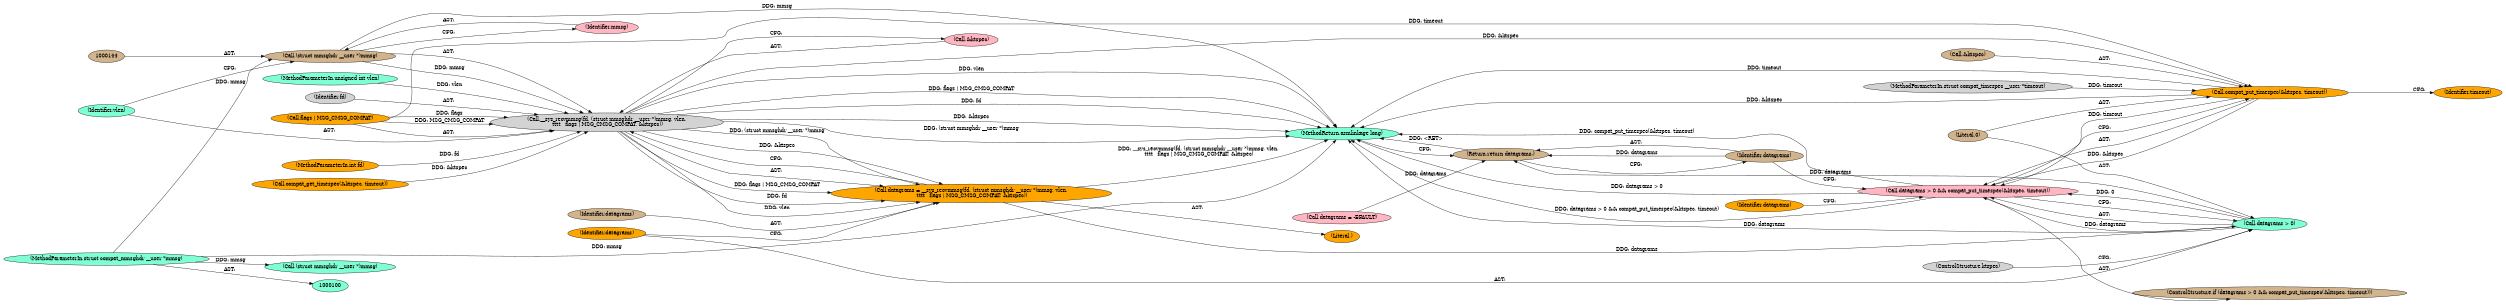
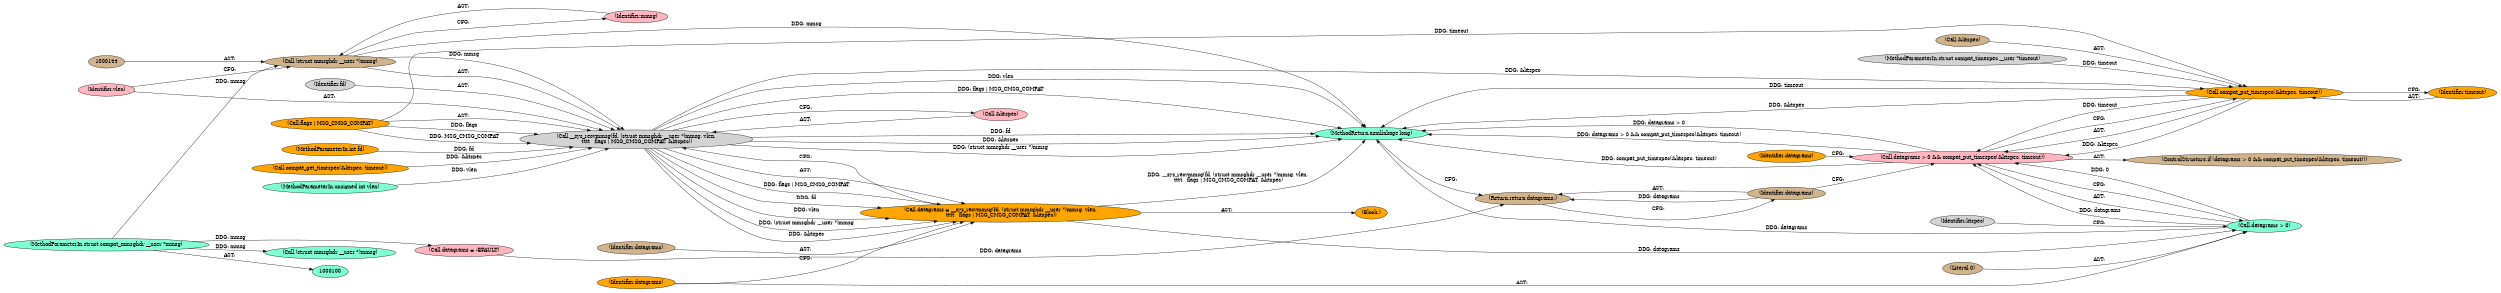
edge "(Literal,0)" -> "(Call,compat_put_timespec(&ktspec, timeout))": now "(Identifier,timeout)" -> "(Call,compat_put_timespec(&ktspec, timeout))"
node "(Identifier,vlen)": fillcolor aquamarine -> lightpink
edge "(Return,return datagrams;)" -> "(MethodReturn,asmlinkage long)": removed, label "DDG: <RET>"
edge "(Call,datagrams > 0)" -> "(Return,return datagrams;)": removed, label "DDG: datagrams"
node "(Literal,)": label "(Literal,)" -> "(Block,)"
edge "(MethodParameterIn,struct compat_mmsghdr __user *mmsg)" -> "(MethodReturn,asmlinkage long)": now "(MethodParameterIn,struct compat_mmsghdr __user *mmsg)" -> "(Call,datagrams = -EFAULT)"
node "(ControlStructure,ktspec)": label "(ControlStructure,ktspec)" -> "(Identifier,ktspec)"
